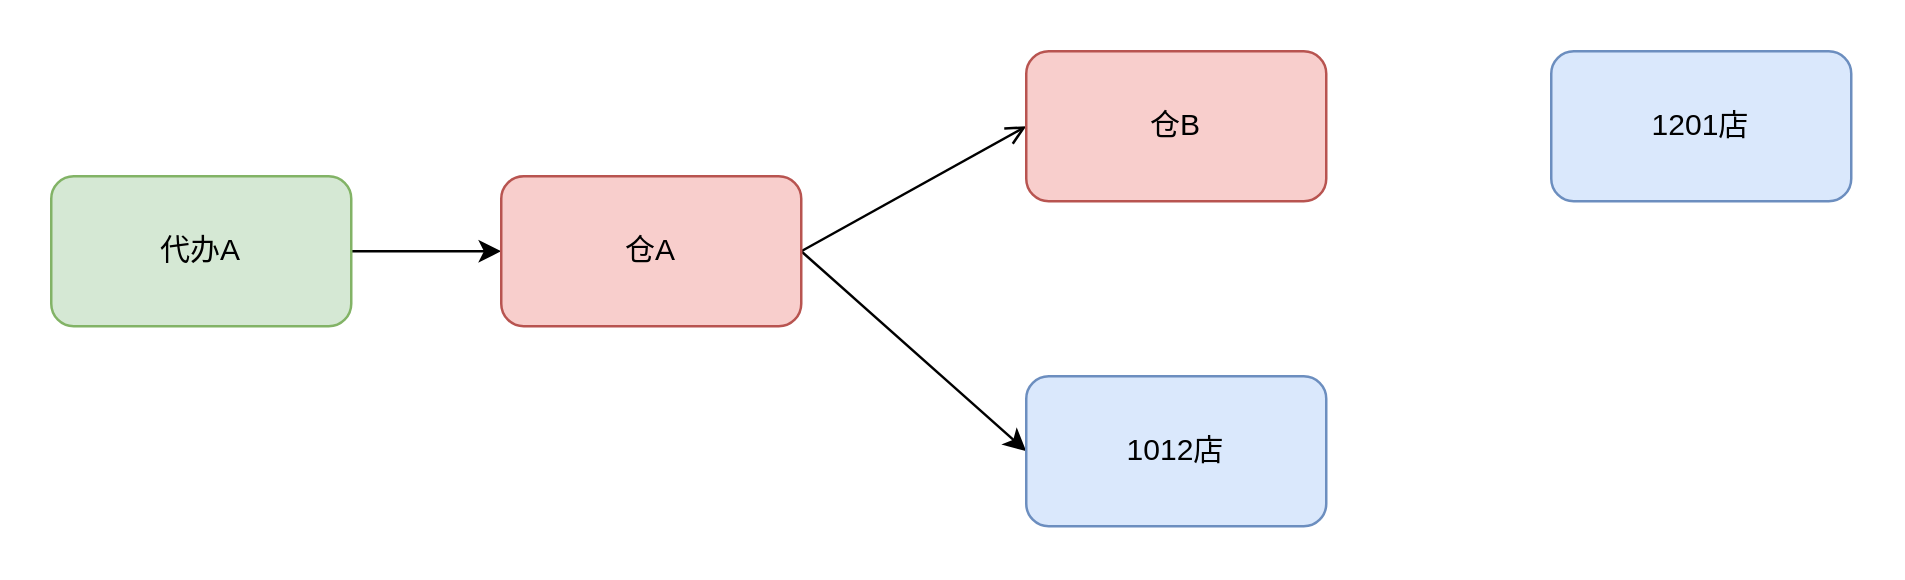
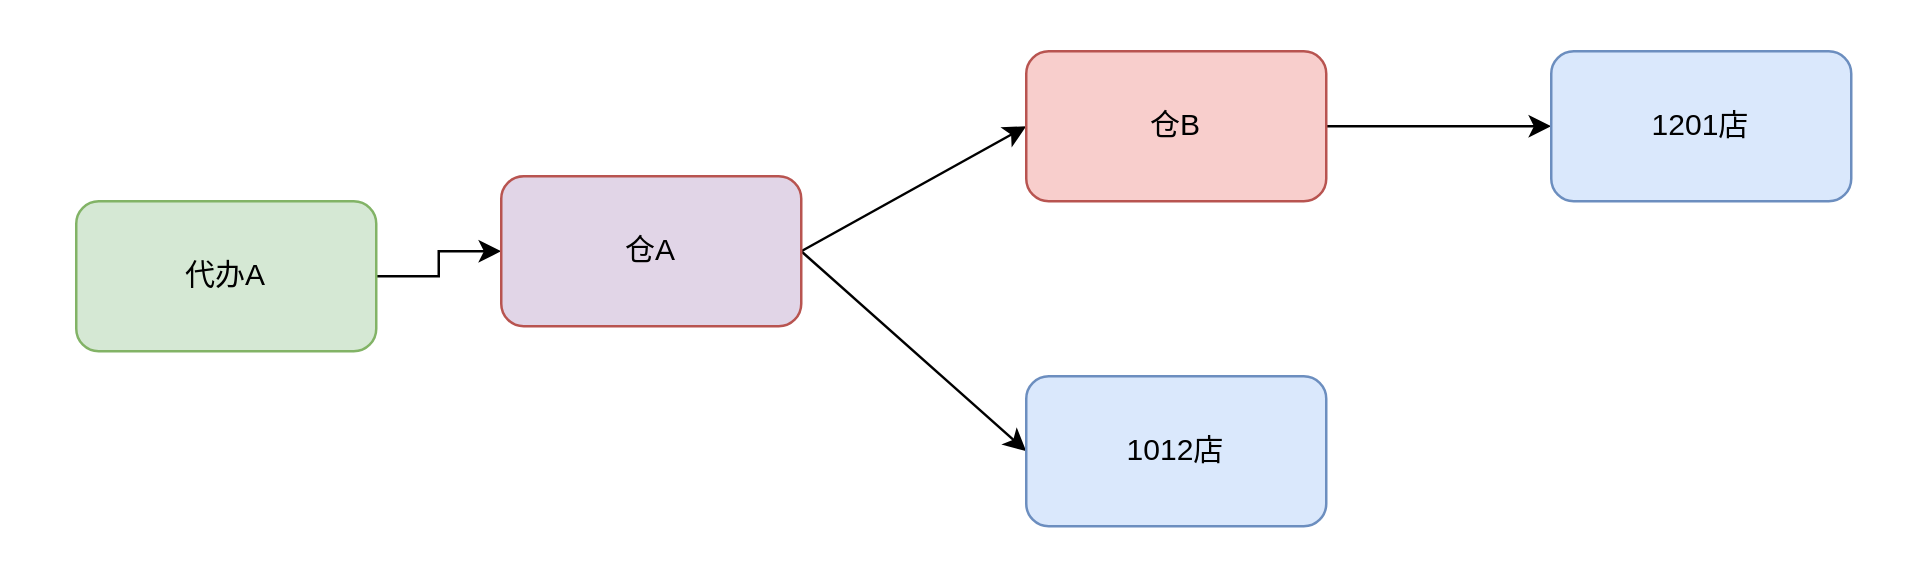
edge "仓B" -> "1201店": added
edge "仓A" -> "仓B": arrowhead open -> classic
node "代办A": moved (201, 251) -> (226, 276)
node "仓A": fillcolor #f8cecc -> #e1d5e7
